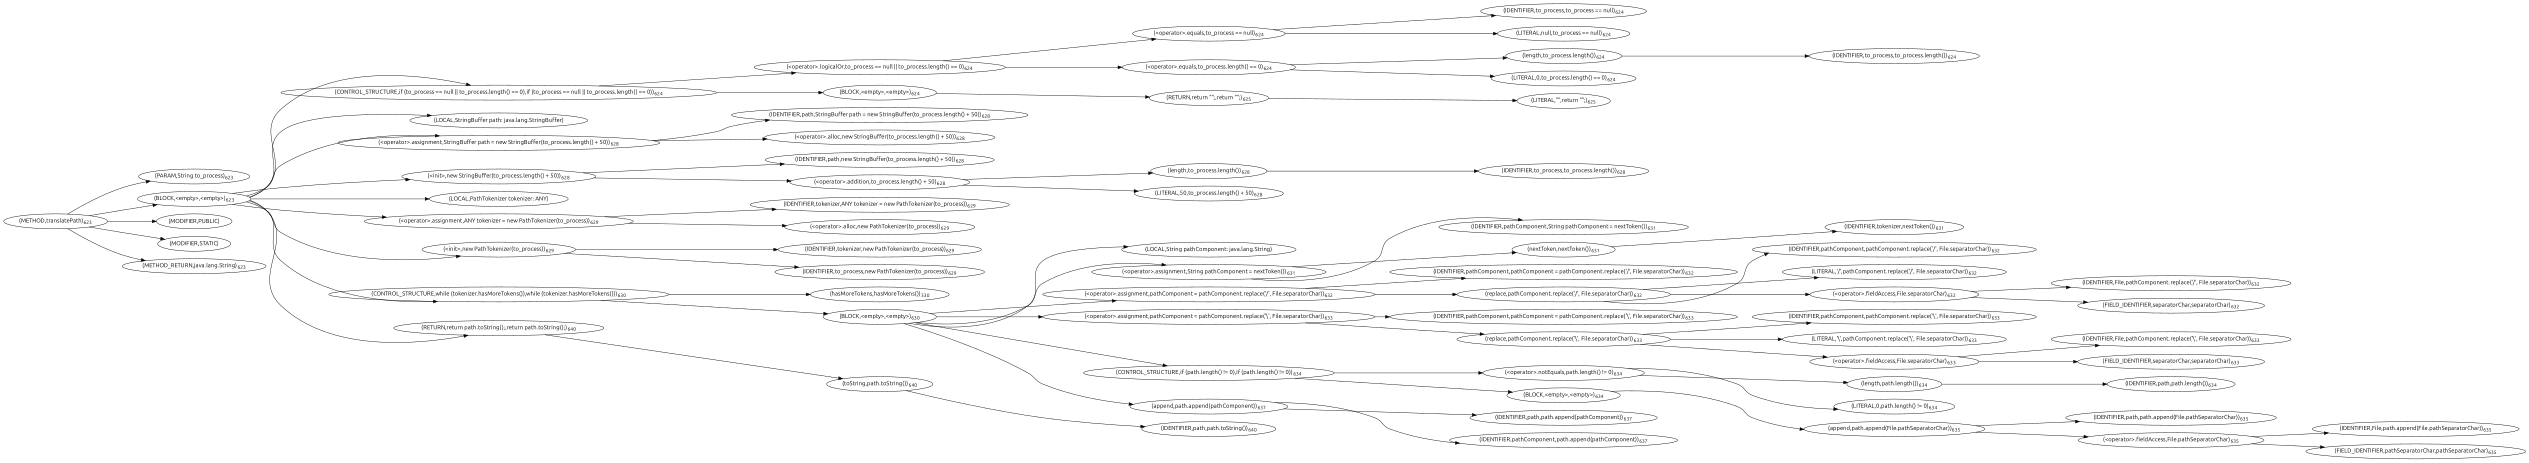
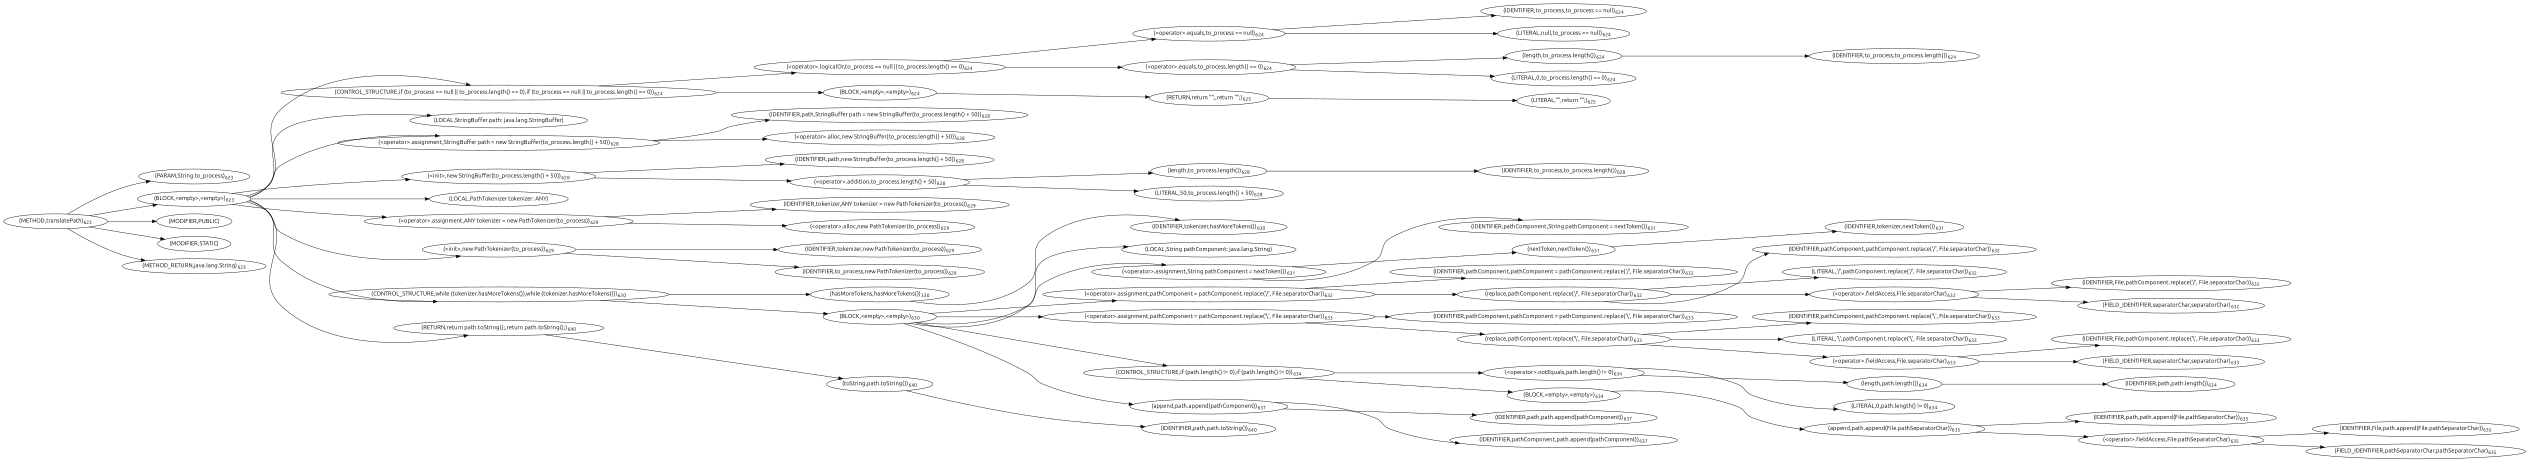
node "(IDENTIFIER,tokenizer,hasMoreTokens())": added
